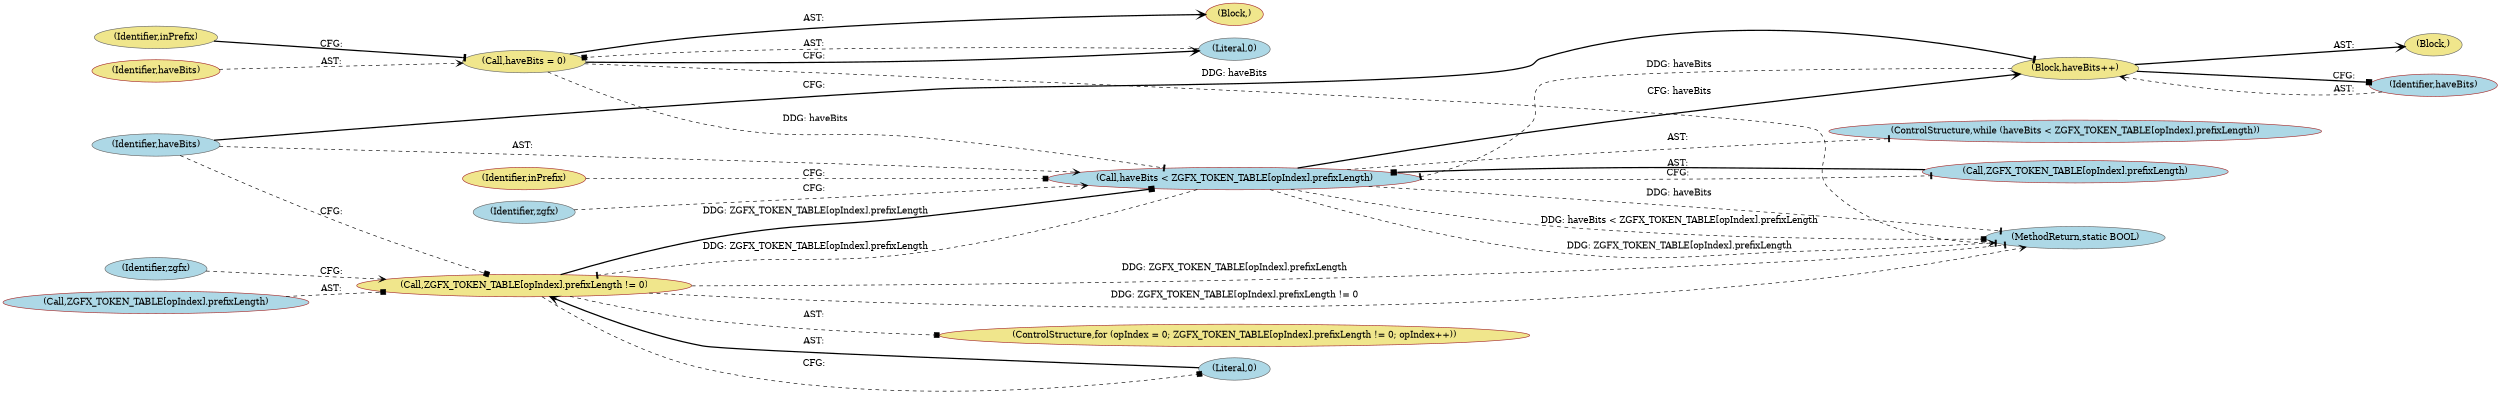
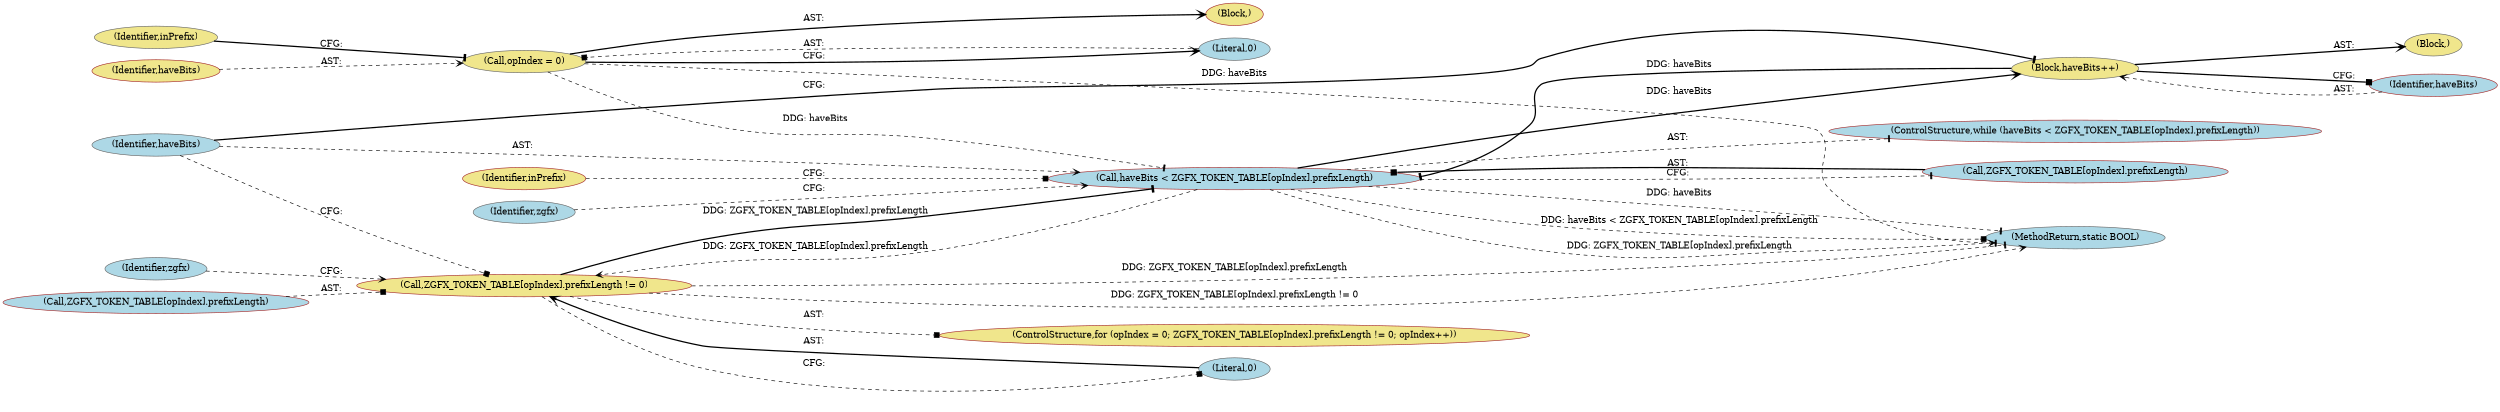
node "(Call,haveBits = 0)": label "(Call,haveBits = 0)" -> "(Call,opIndex = 0)"
edge "(Block,haveBits++)" -> "(Call,haveBits < ZGFX_TOKEN_TABLE[opIndex].prefixLength)": style dashed -> bold
edge "(Call,haveBits < ZGFX_TOKEN_TABLE[opIndex].prefixLength)" -> "(Block,haveBits++)": label "CFG: haveBits" -> "DDG: haveBits"
edge "(Call,ZGFX_TOKEN_TABLE[opIndex].prefixLength != 0)" -> "(Call,haveBits < ZGFX_TOKEN_TABLE[opIndex].prefixLength)": arrowhead box -> tee
edge "(Call,haveBits < ZGFX_TOKEN_TABLE[opIndex].prefixLength)" -> "(Call,ZGFX_TOKEN_TABLE[opIndex].prefixLength != 0)": arrowhead tee -> vee
